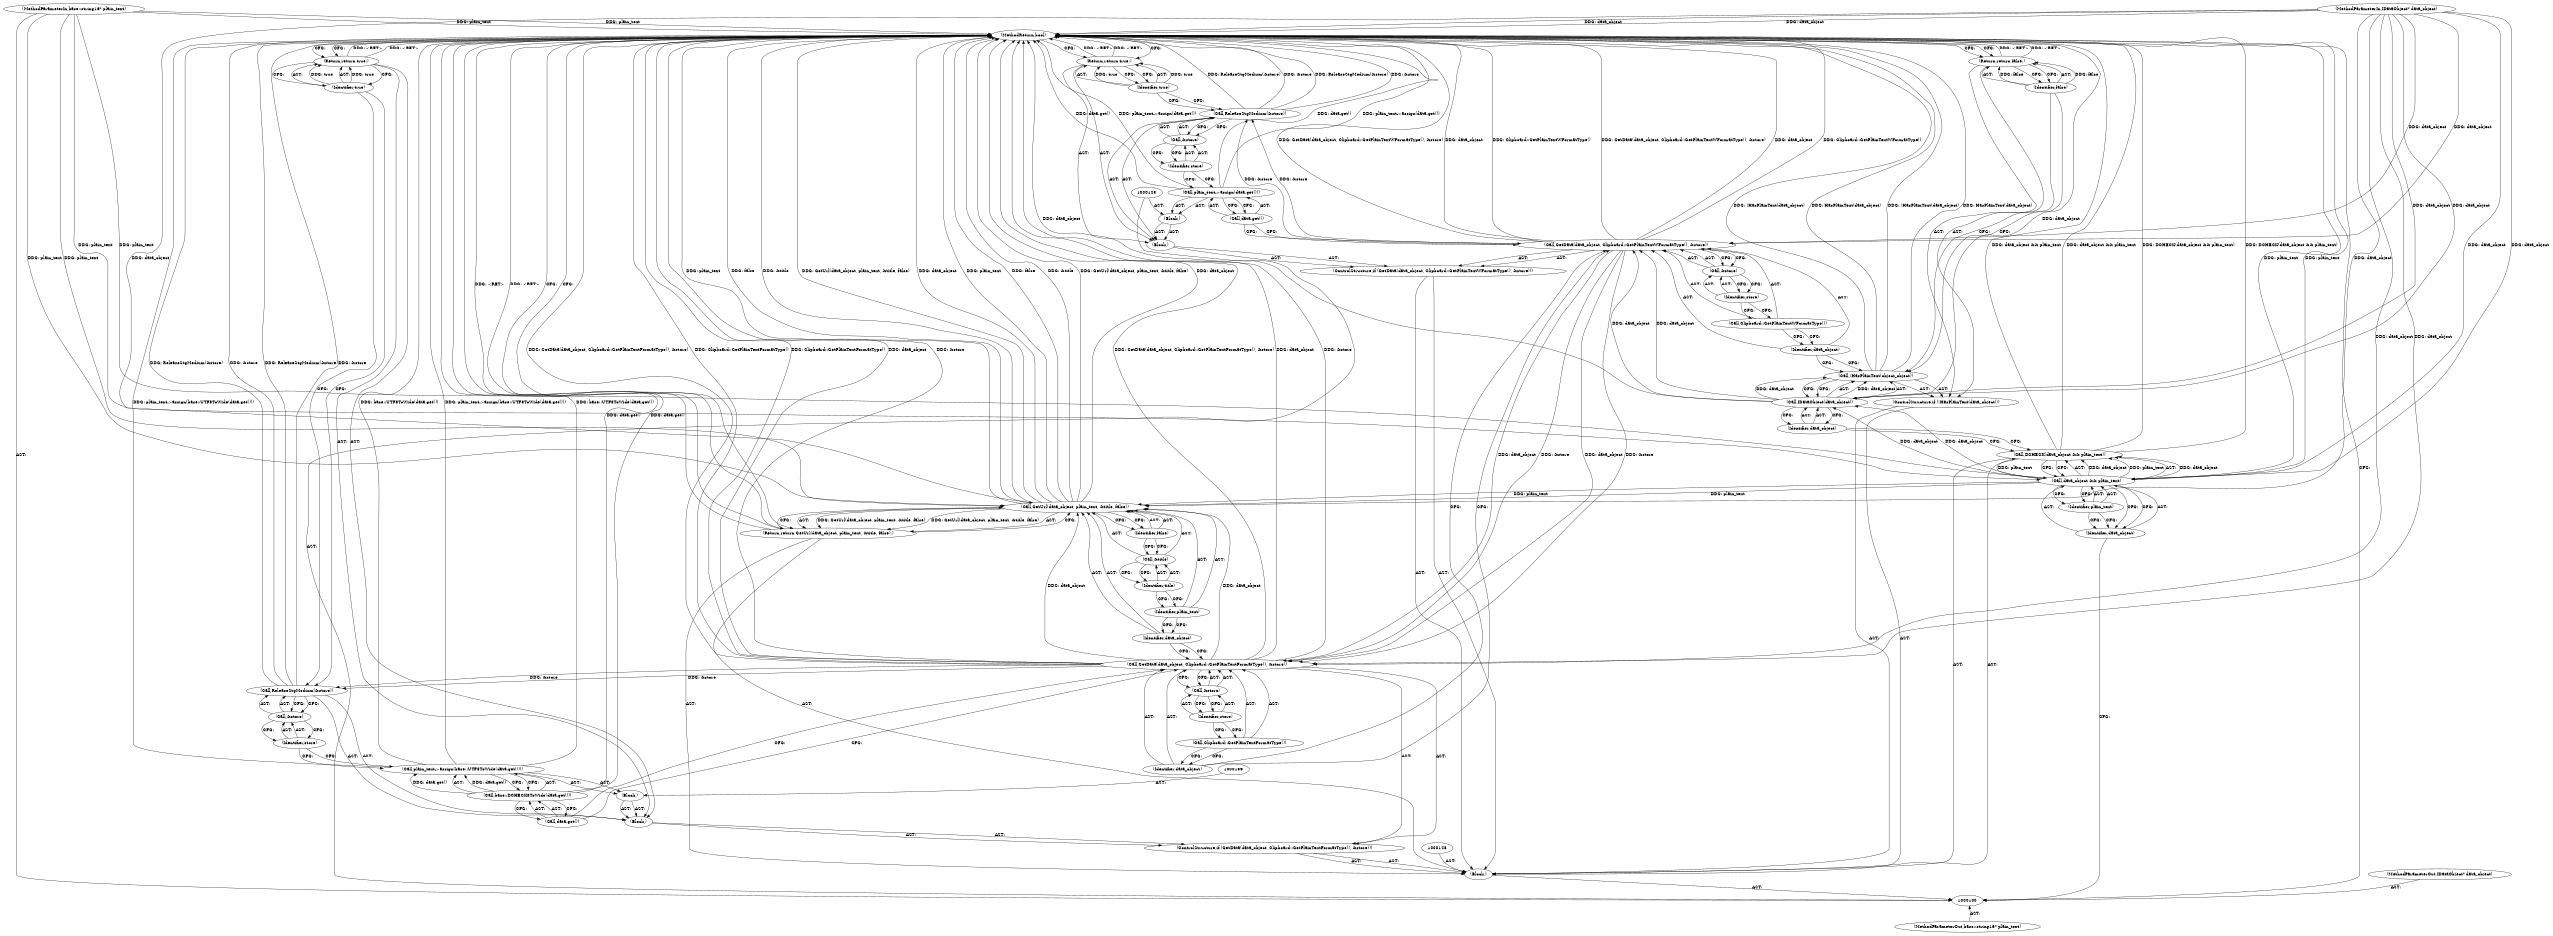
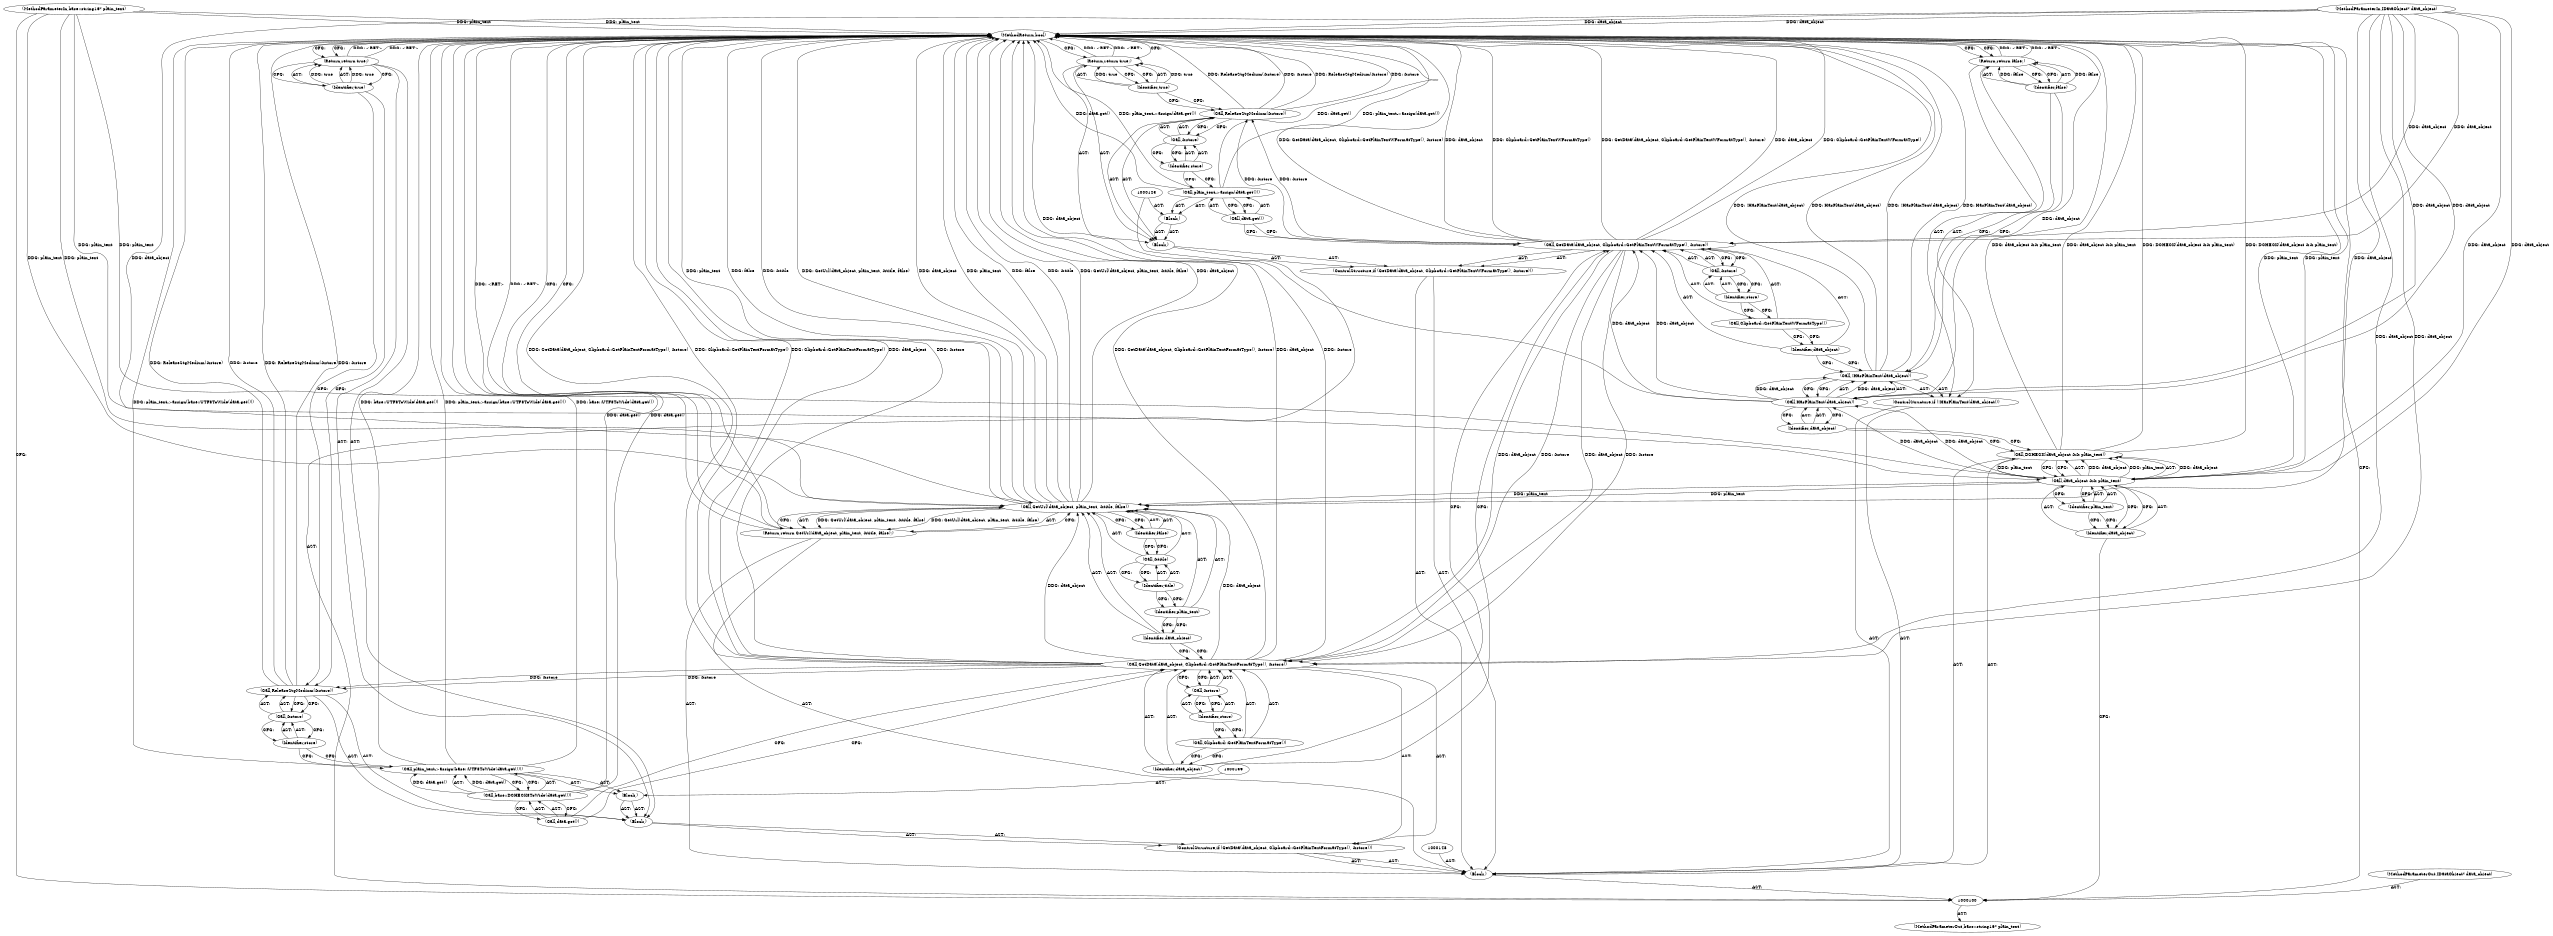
node "(Call,!HasPlainText(object_object))": label "(Call,!HasPlainText(object_object))" -> "(Call,!HasPlainText(data_object))"
node "(Call,IDataObject(data_object))": label "(Call,IDataObject(data_object))" -> "(Call,HasPlainText(data_object))"
edge "(MethodParameterIn,base::string16* plain_text)" -> "1000100": label "AST: " -> "CFG: "
edge "(MethodParameterOut,base::string16* plain_text)" -> "1000100": reversed
